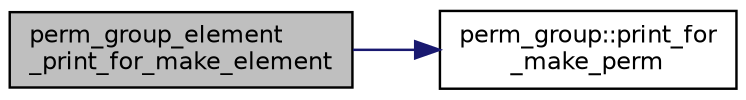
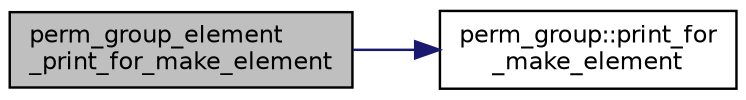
node "perm_group::print_for _make_perm": label "perm_group::print_for _make_perm" -> "perm_group::print_for _make_element"
